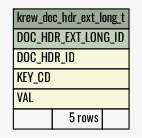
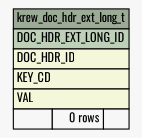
node "krew_doc_hdr_ext_long_t": text "5 rows" -> "0 rows"
